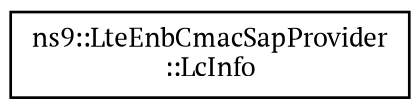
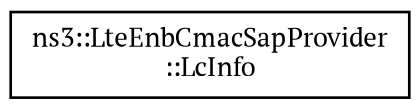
node "ns9::LteEnbCmacSapProvider ::LcInfo": label "ns9::LteEnbCmacSapProvider ::LcInfo" -> "ns3::LteEnbCmacSapProvider ::LcInfo"
